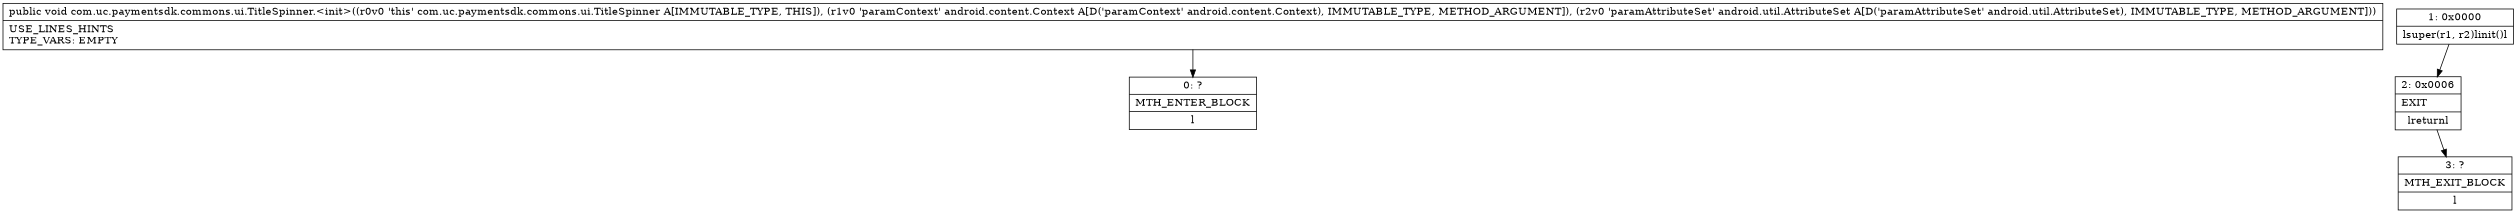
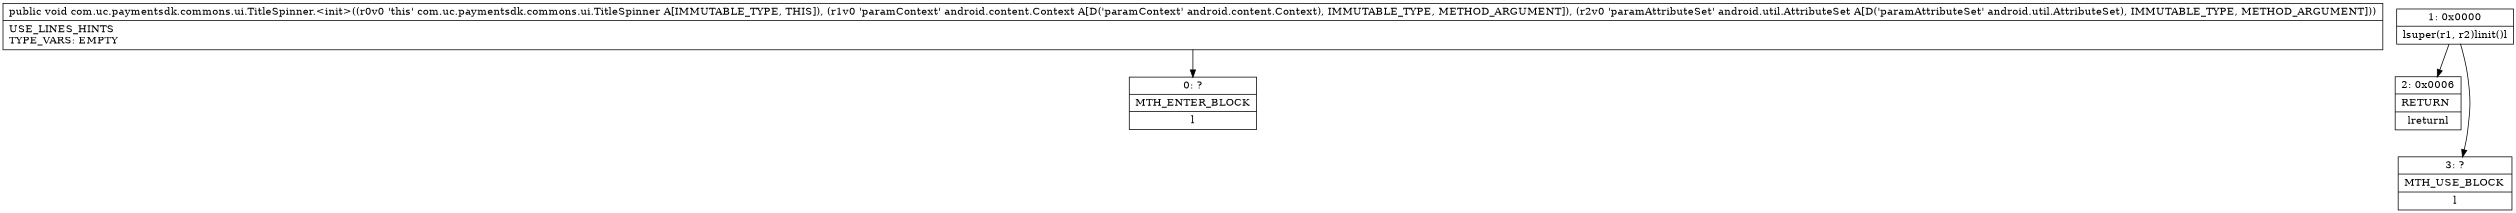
node "2: 0x0006": text "EXIT" -> "RETURN"
edge "2: 0x0006" -> "3: ?": now "1: 0x0000" -> "3: ?"
node "3: ?": text "MTH_EXIT_BLOCK" -> "MTH_USE_BLOCK"
